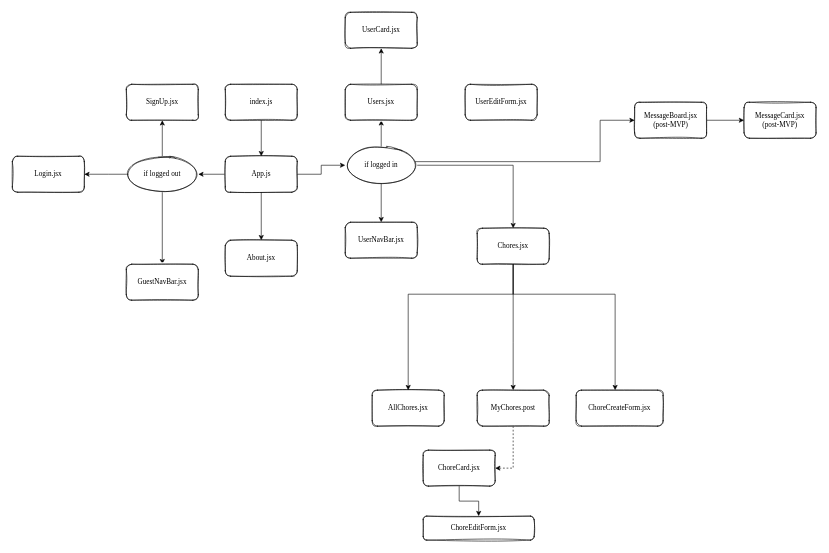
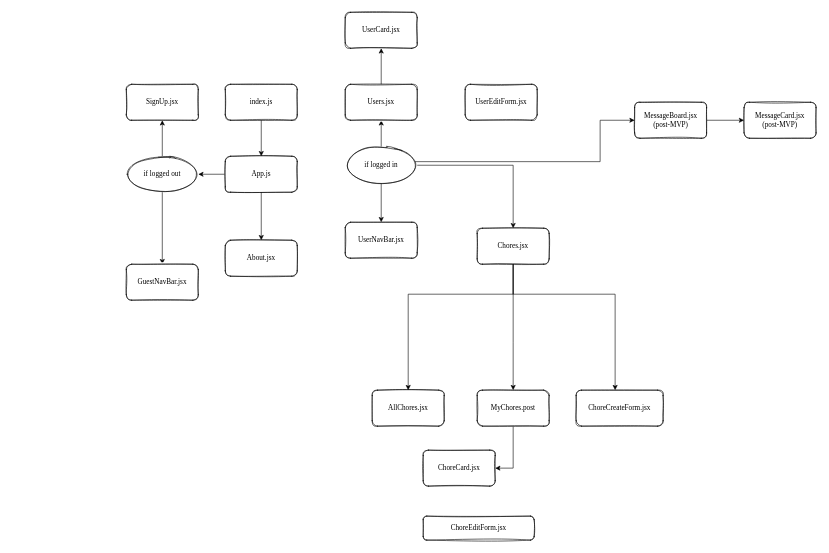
edge "App.js" -> "if logged in": removed
node "Login.jsx": removed
edge "if logged out" -> "Login.jsx": removed
edge "MyChores.post" -> "ChoreCard.jsx": style dashed -> solid
edge "ChoreCard.jsx" -> "ChoreEditForm.jsx": removed
